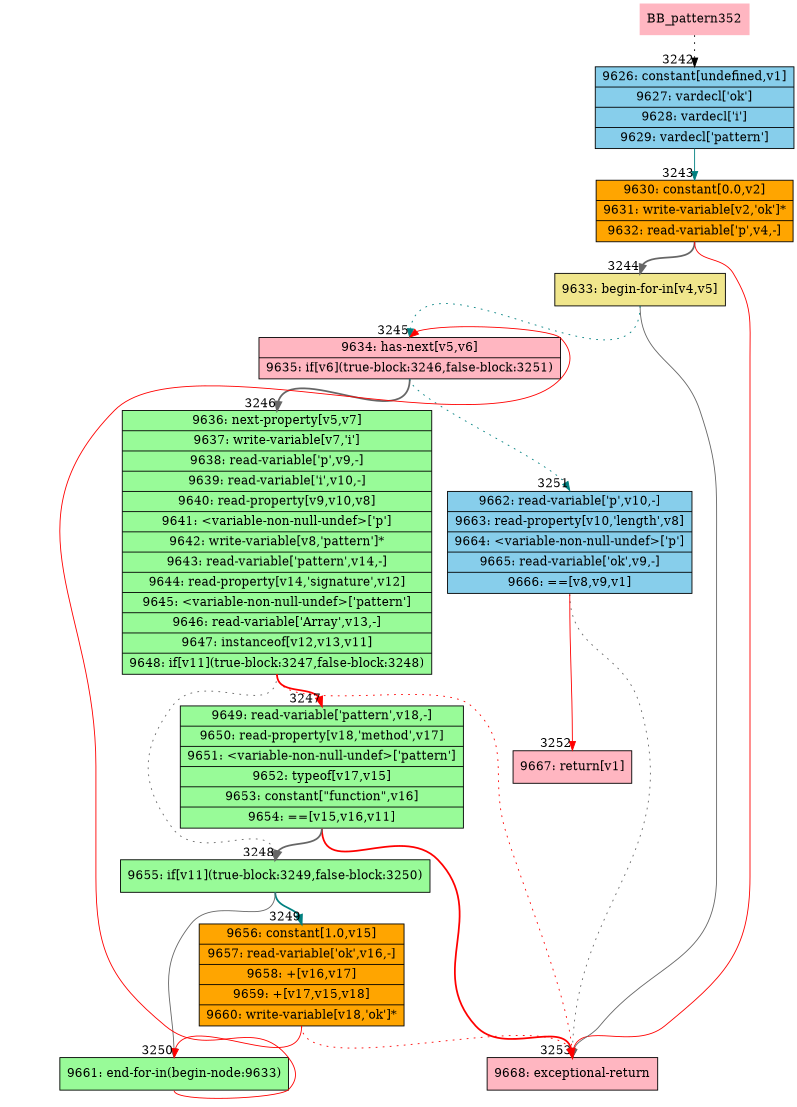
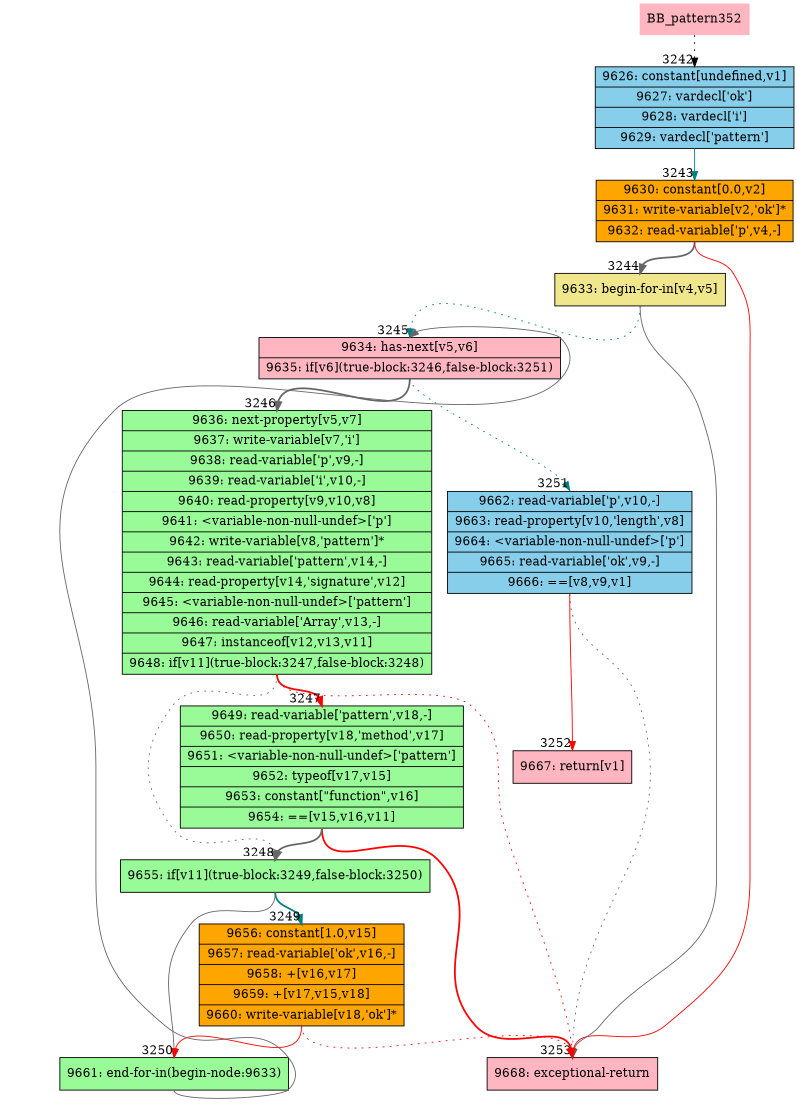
edge "9661: end-for-in(begin-node:9633)" -> "9634: has-next[v5,v6]": color red -> gray40
